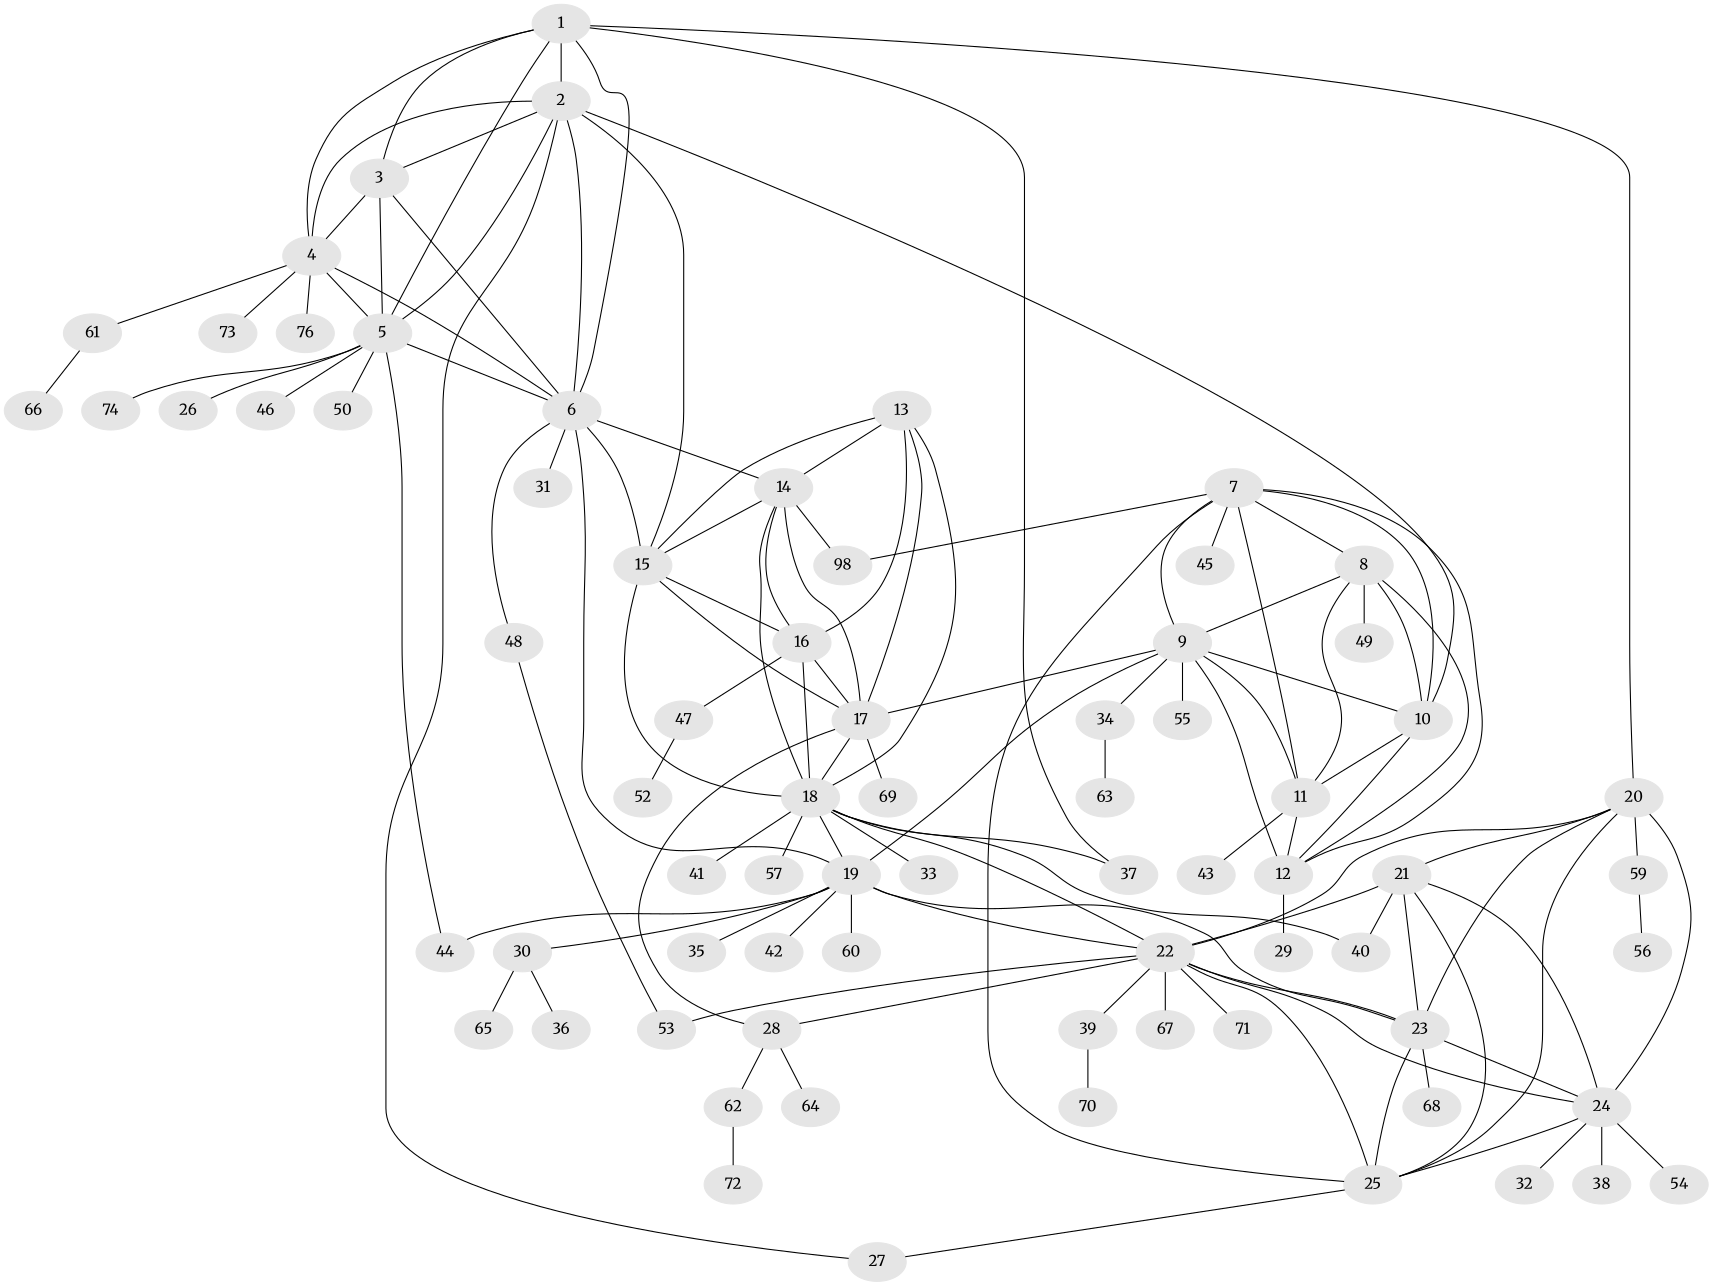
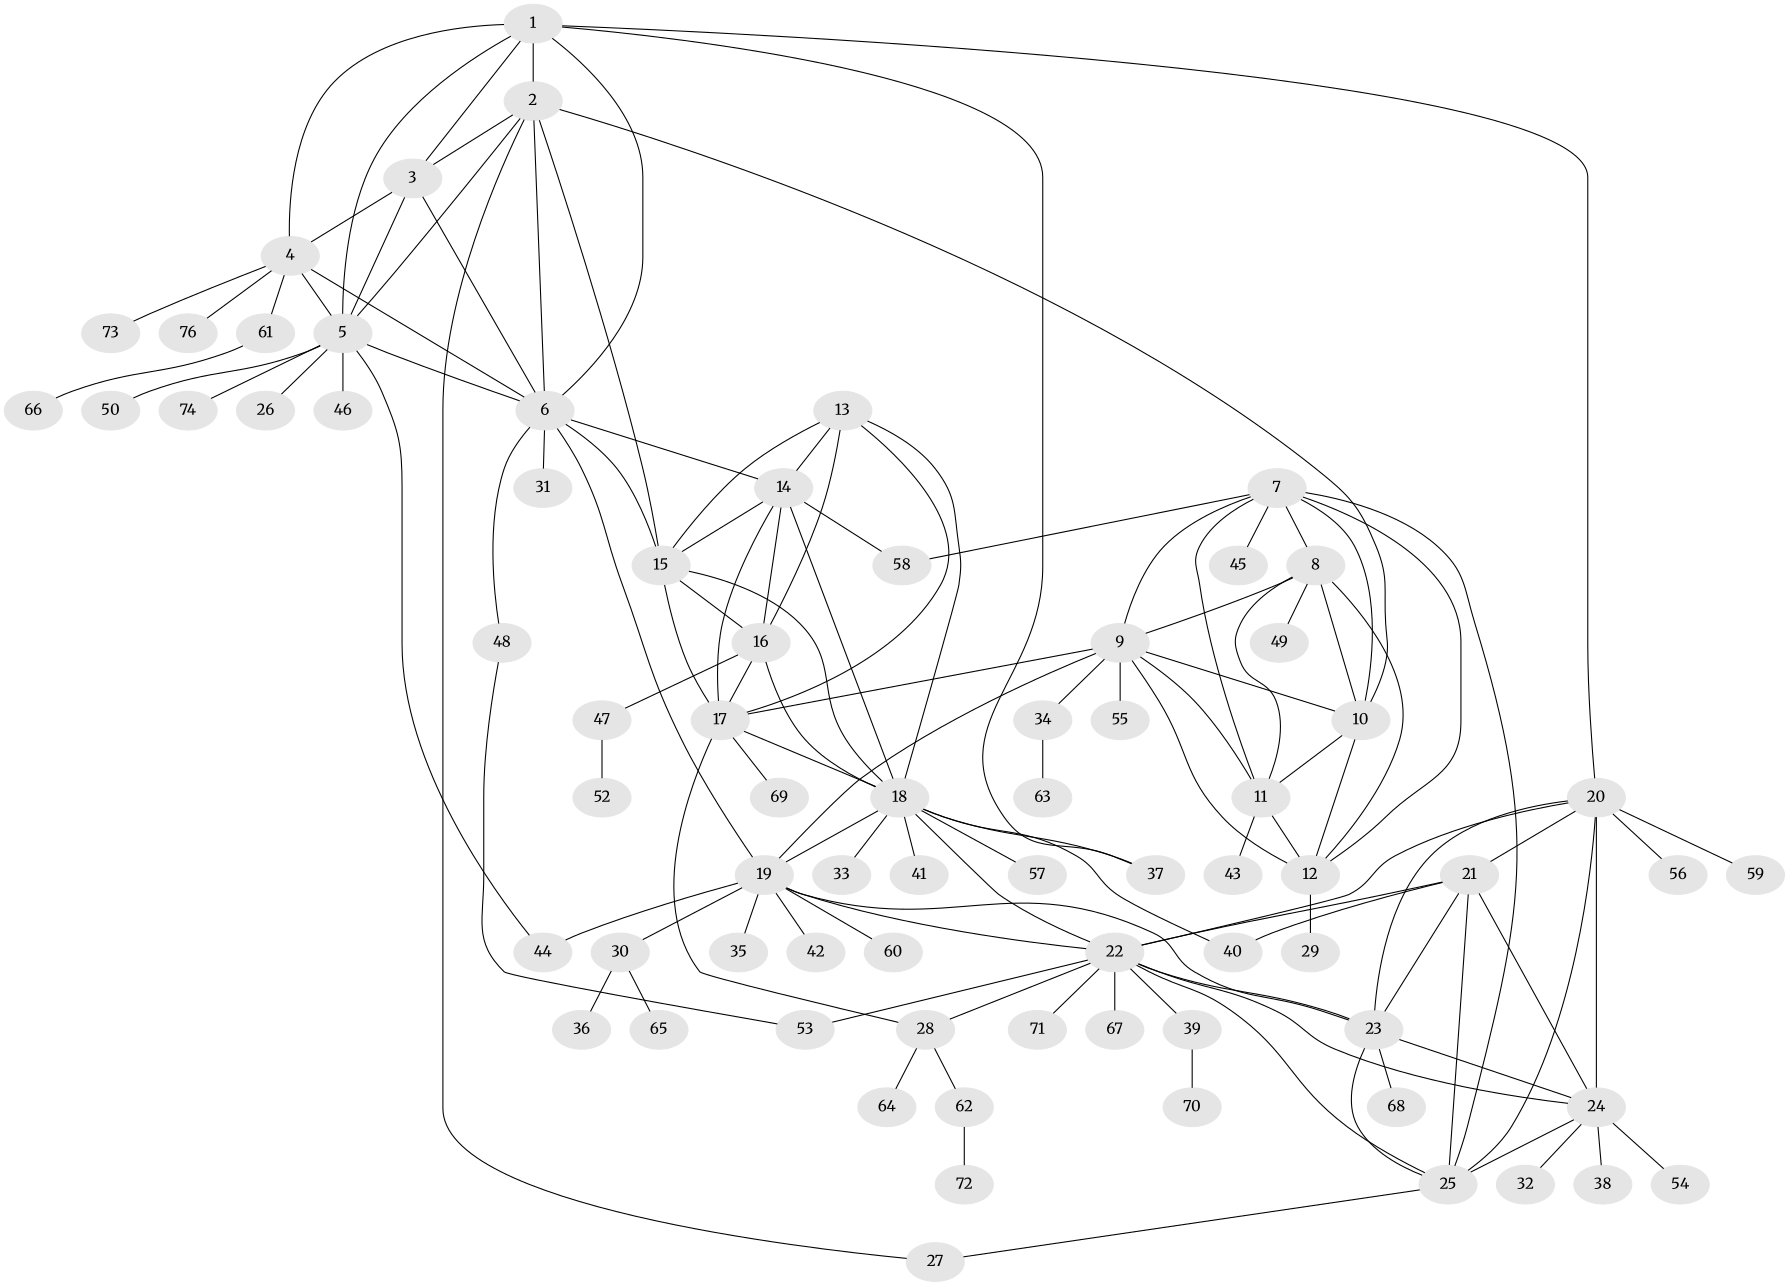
edge "2" -- "4": removed
node "98": label "98" -> "58"
edge "59" -- "56": now "20" -- "56"
